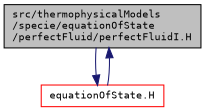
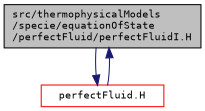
node "equationOfState.H": label "equationOfState.H" -> "perfectFluid.H"
